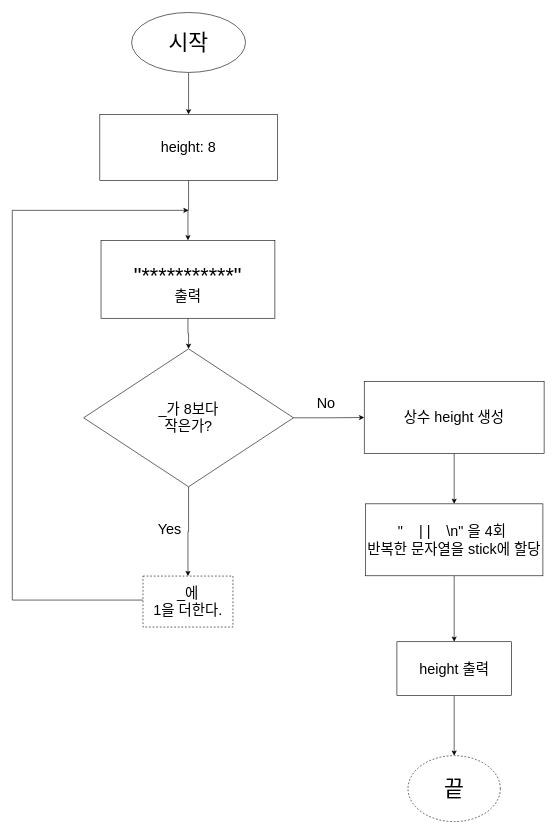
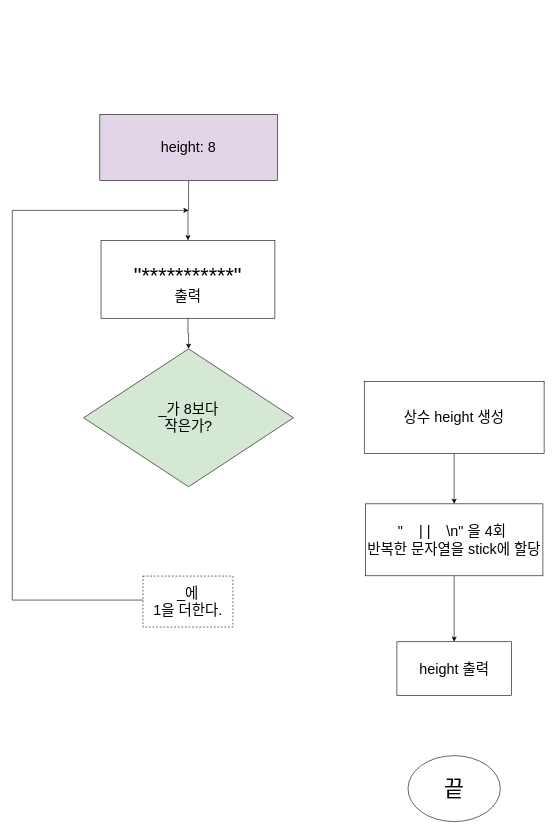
node "시작": removed
edge "시작" -> "height: 8": removed
node "height: 8": fillcolor #ffffff -> #e1d5e7
node "_가 8보다 작은가?": fillcolor #ffffff -> #d5e8d4
edge "_가 8보다 작은가?" -> "상수 height 생성": removed, label "No"
edge "_가 8보다 작은가?" -> "_에 1을 더한다.": removed, label "Yes"
edge "height 출력" -> "끝": removed
node "끝": style dashed -> solid
